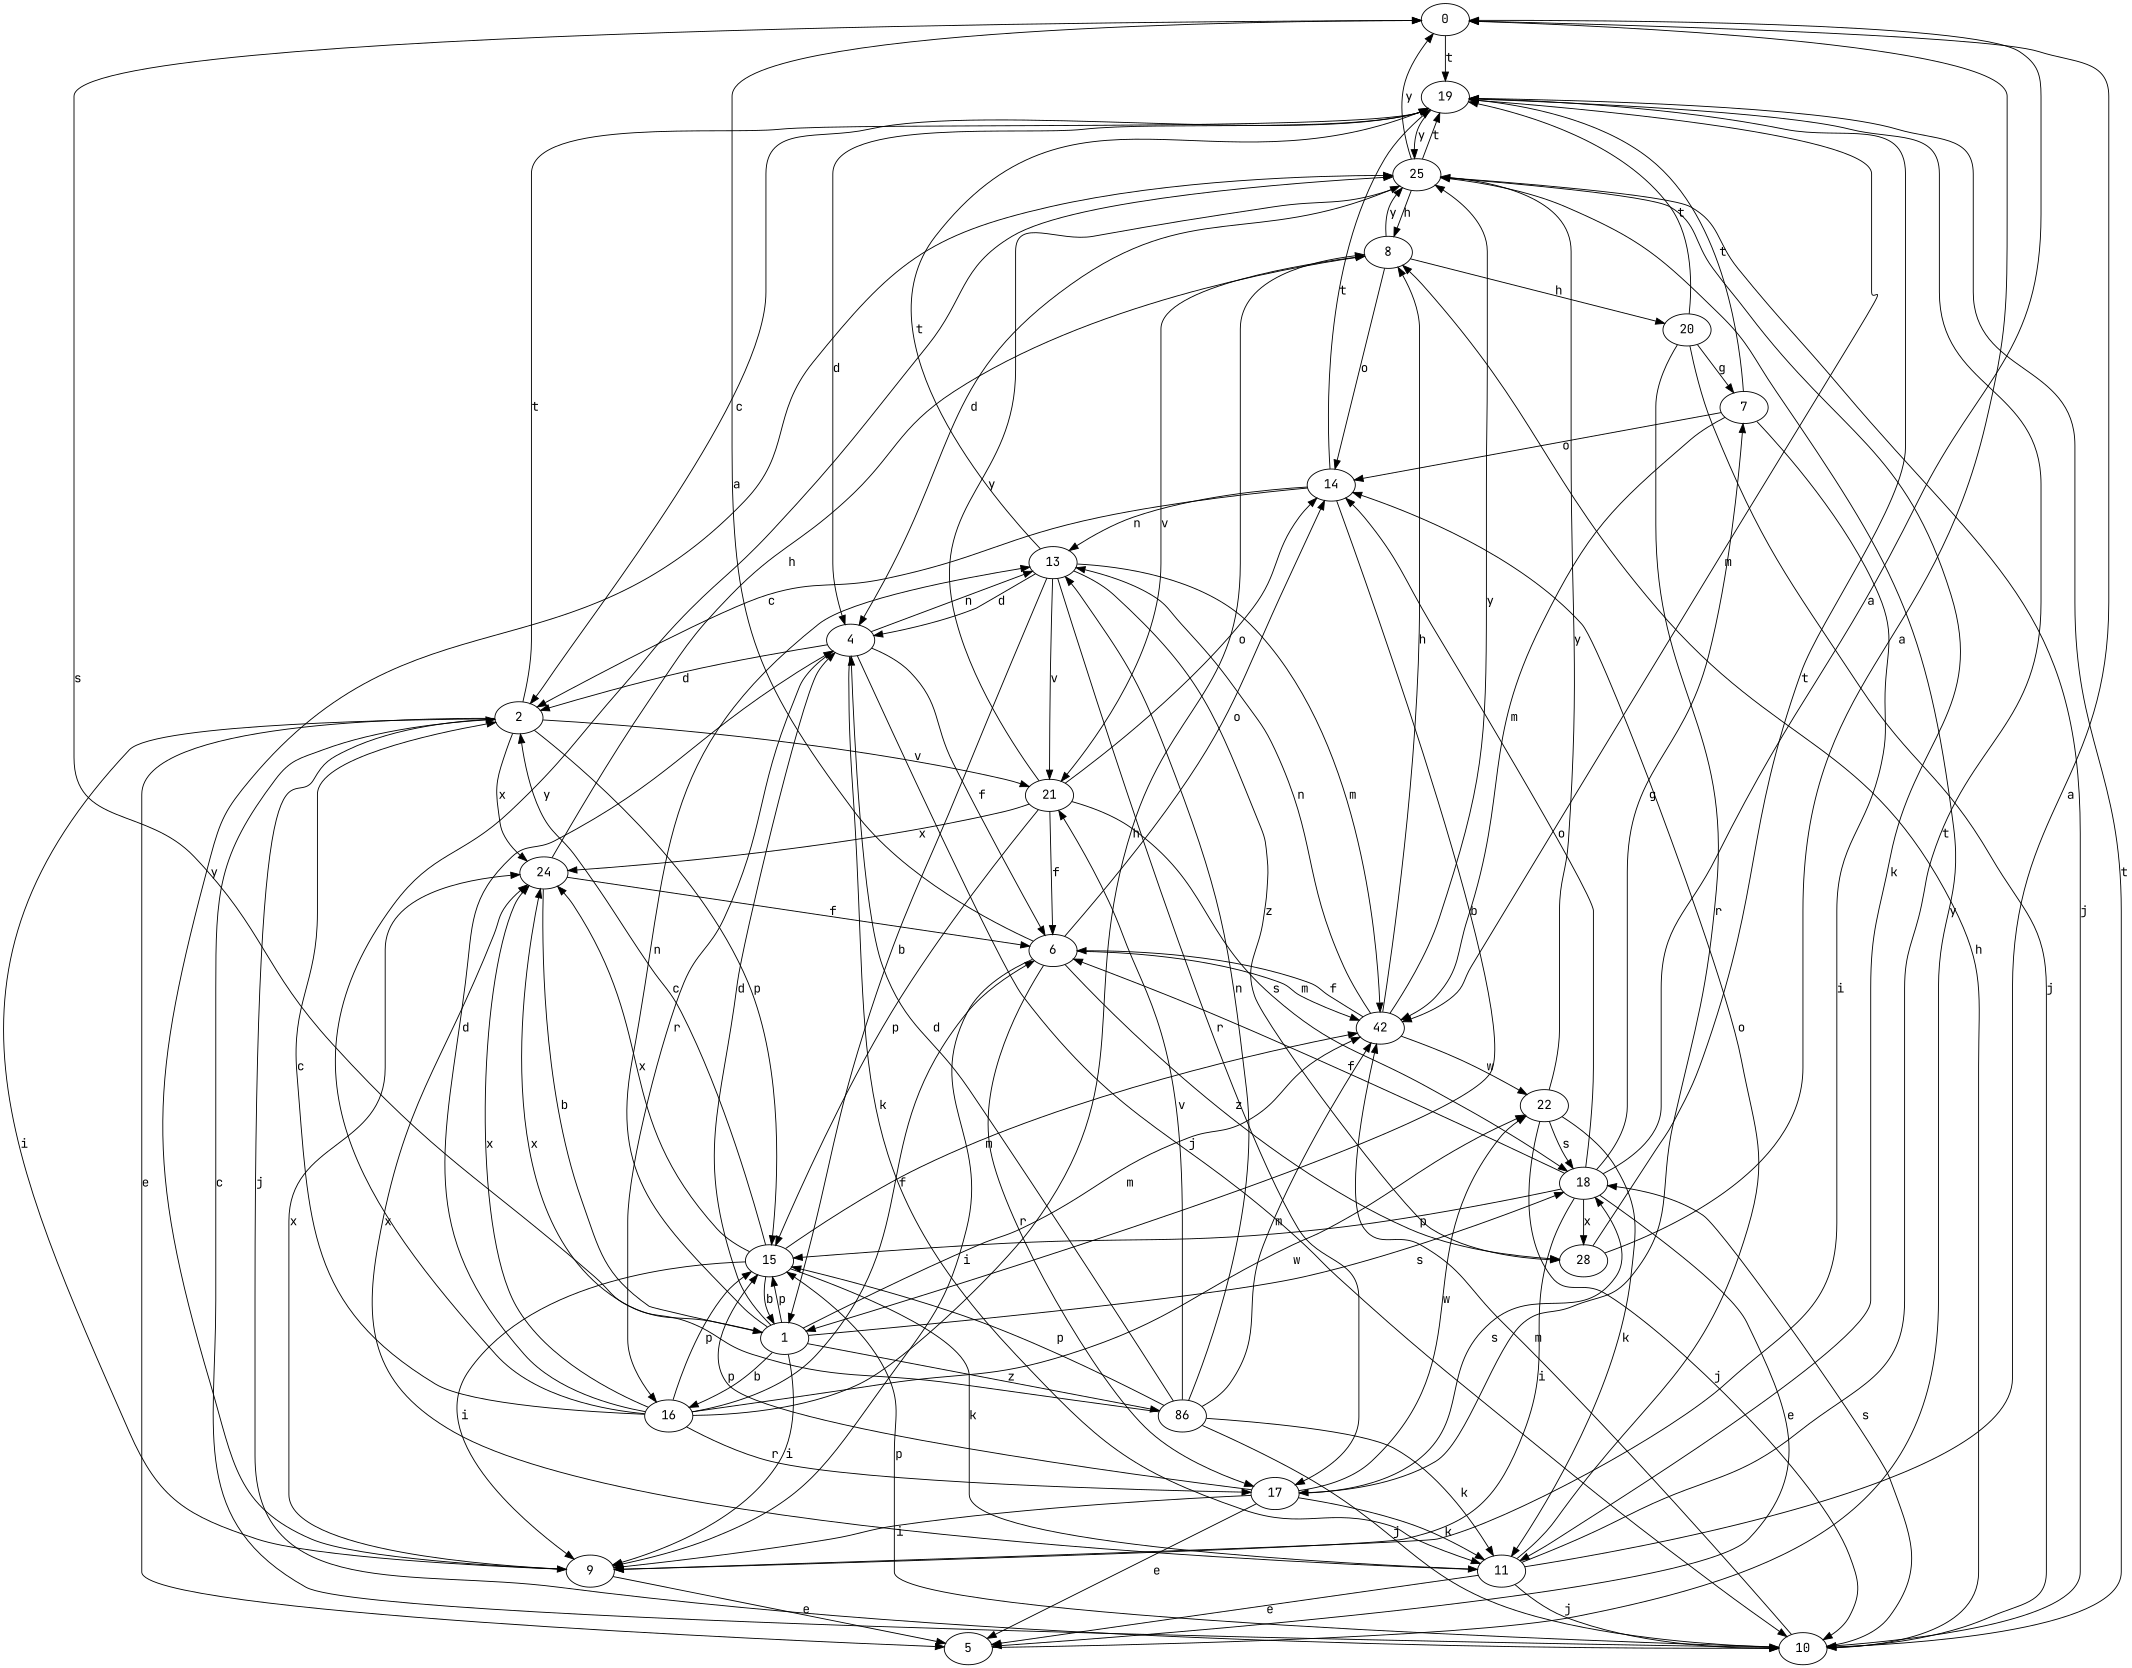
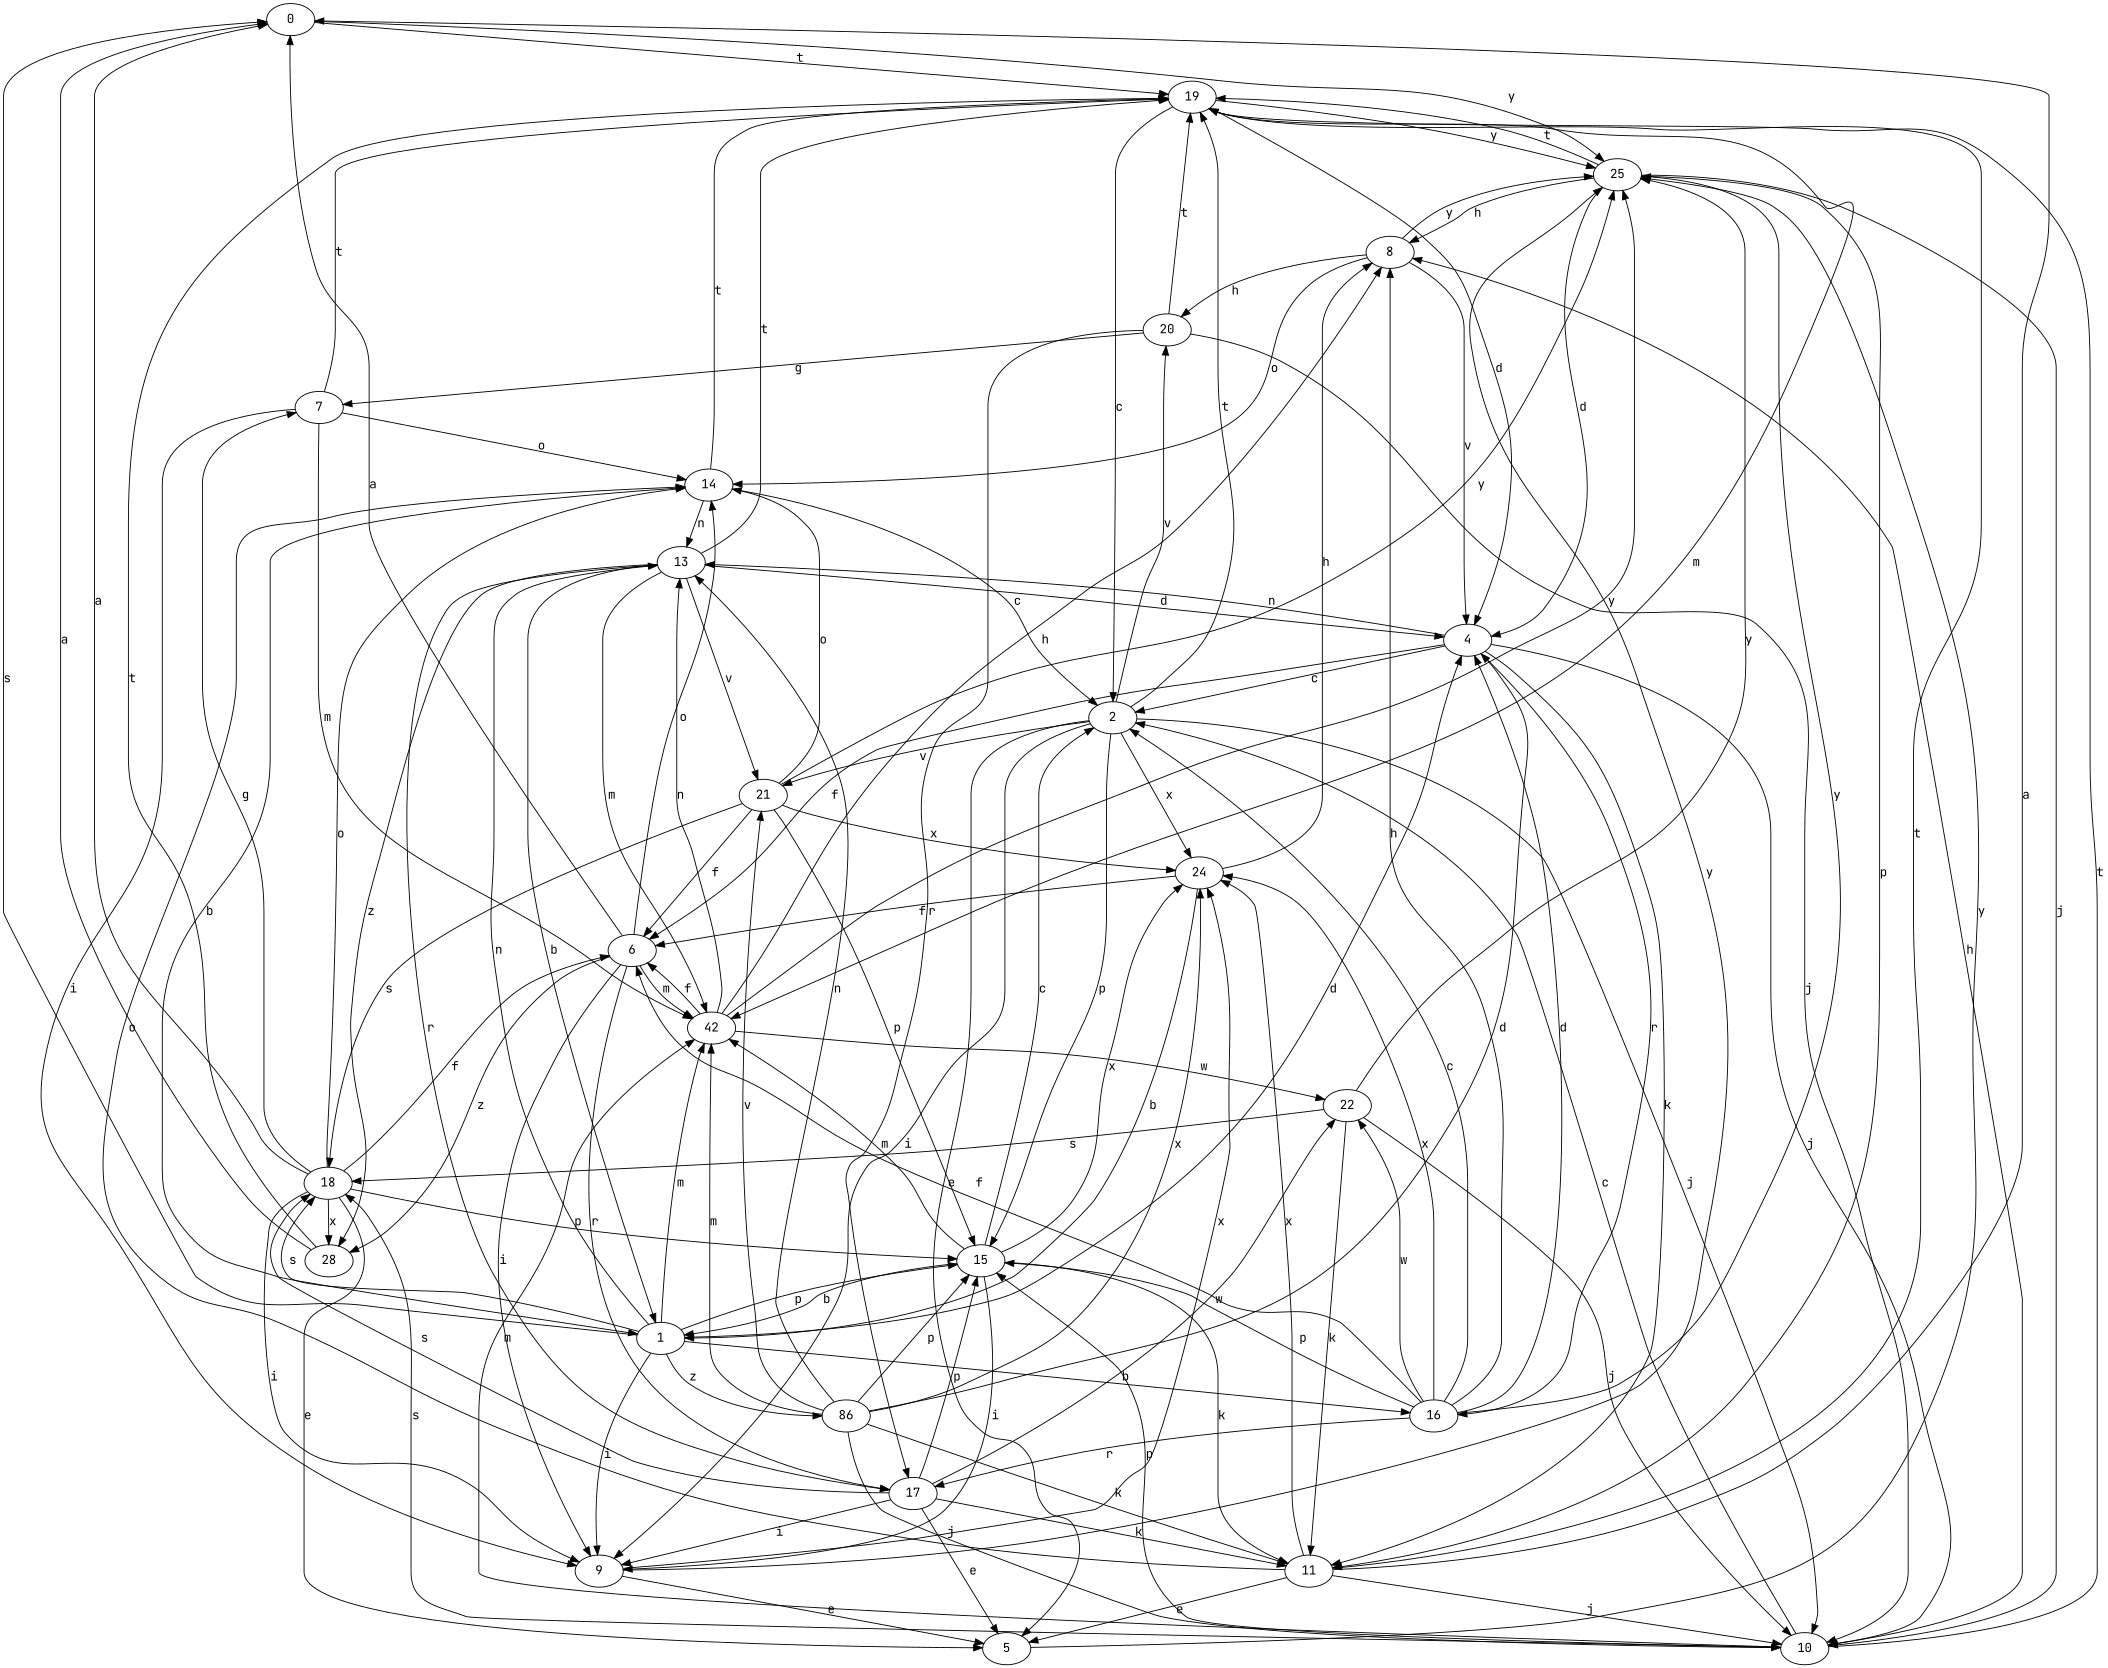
edge "25" -> "0": reversed
edge "8" -> "21": now "8" -> "4"
edge "2" -> "20": added, label "v"
edge "4" -> "2": label "d" -> "c"
edge "25" -> "11": label "k" -> "p"
